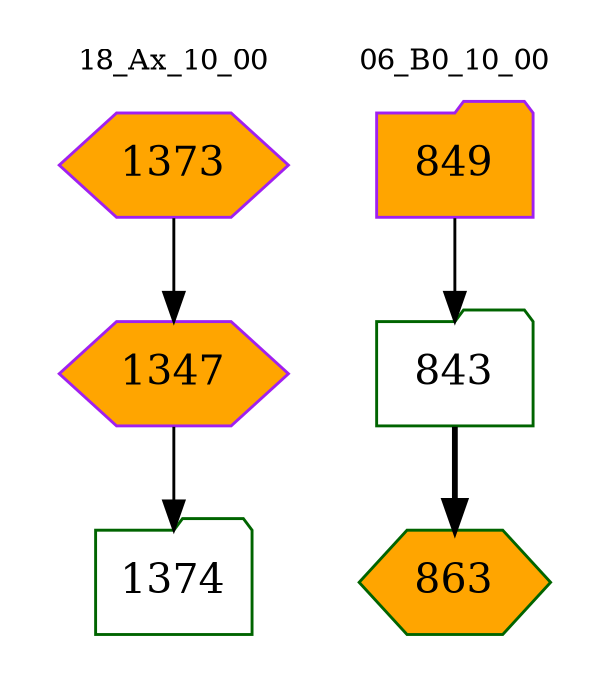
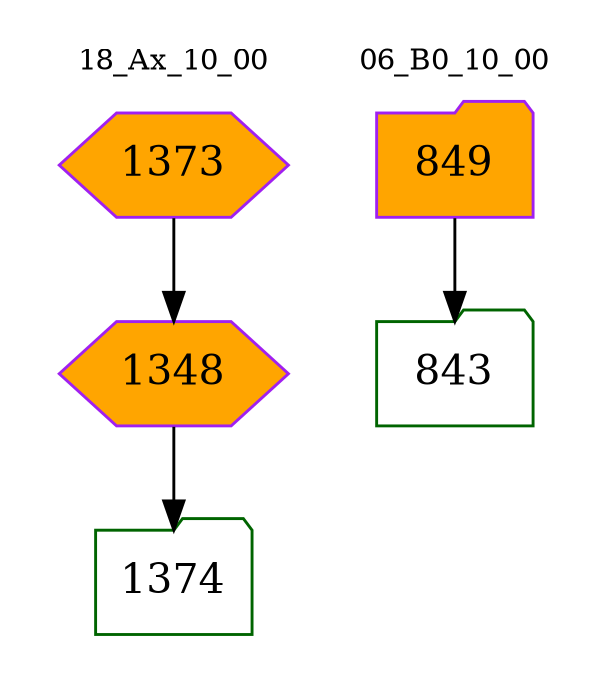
node "1347": label "1347" -> "1348"
node "863": removed
